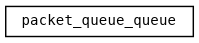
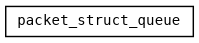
node "packet_queue_queue": label "packet_queue_queue" -> "packet_struct_queue"
